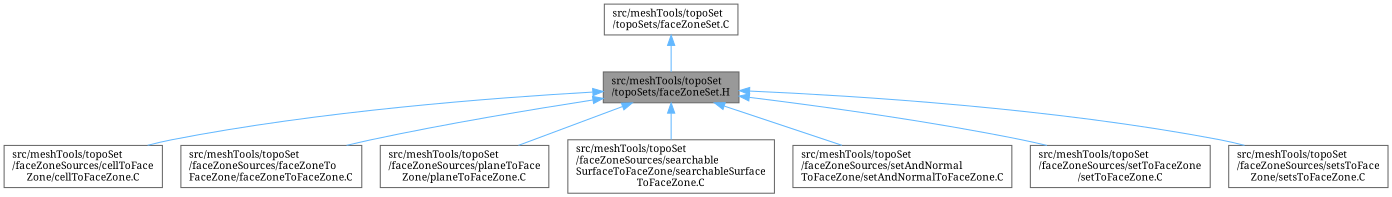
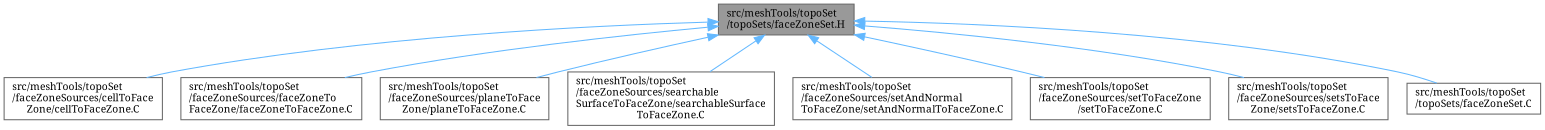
edge "src/meshTools/topoSet /topoSets/faceZoneSet.H" -> "src/meshTools/topoSet /topoSets/faceZoneSet.C": reversed
